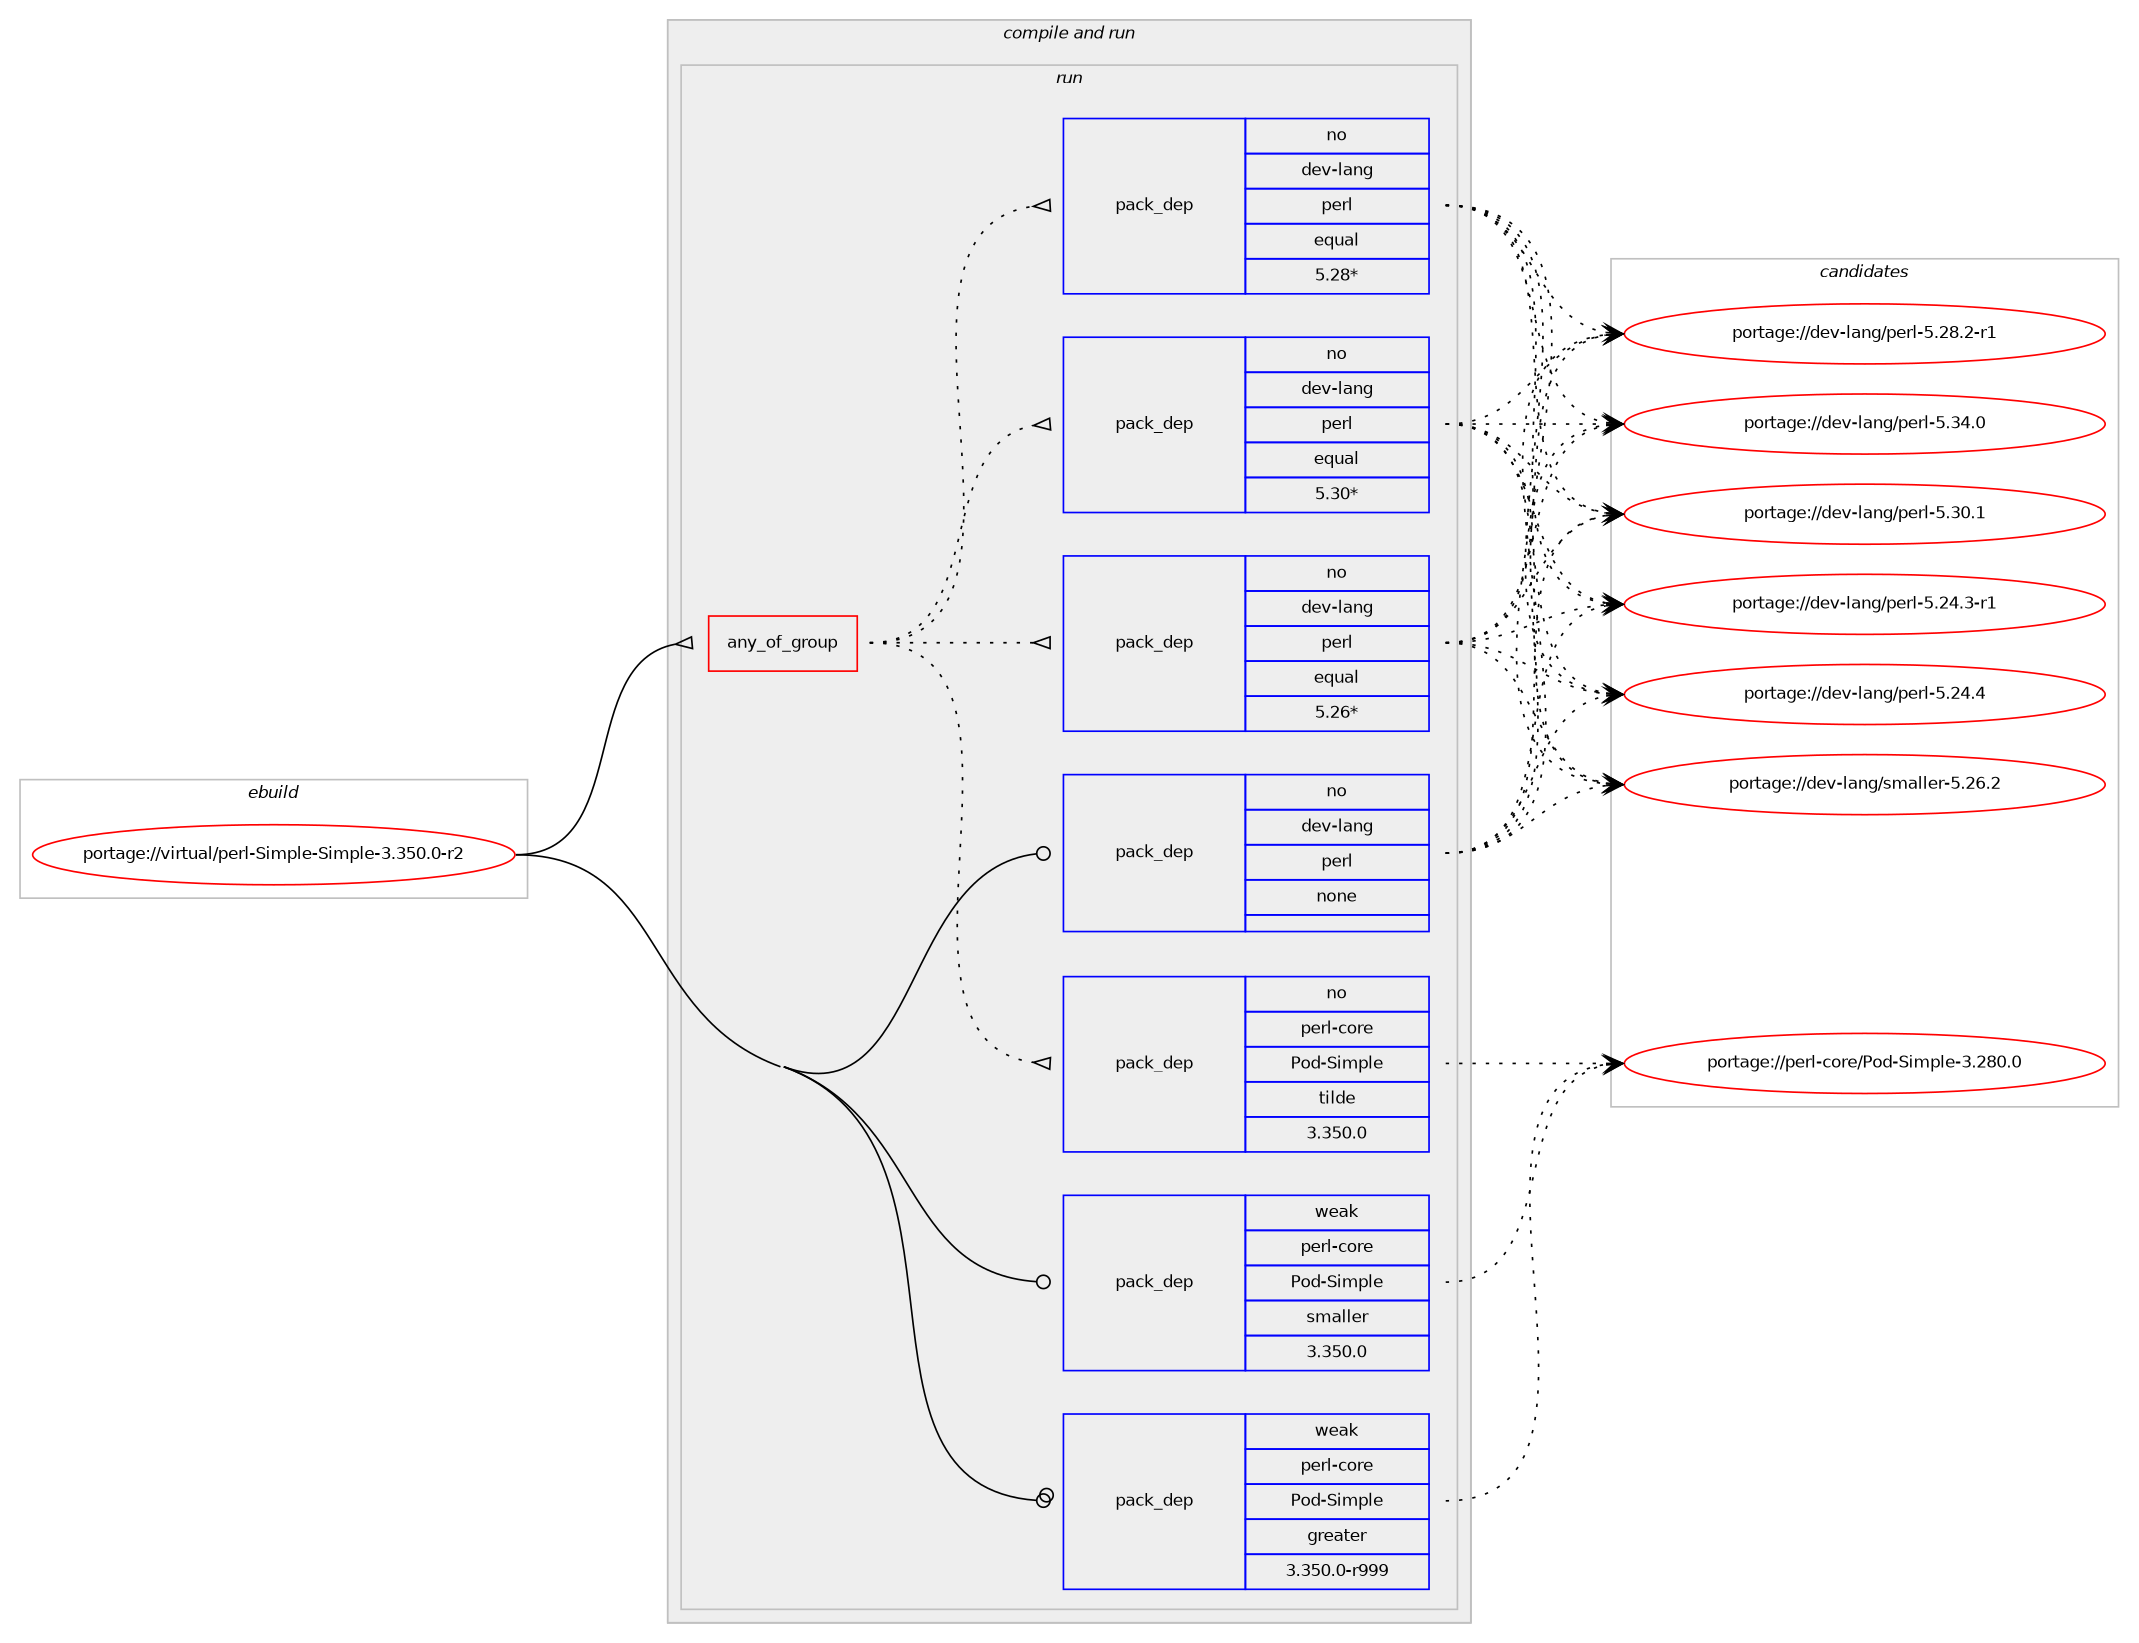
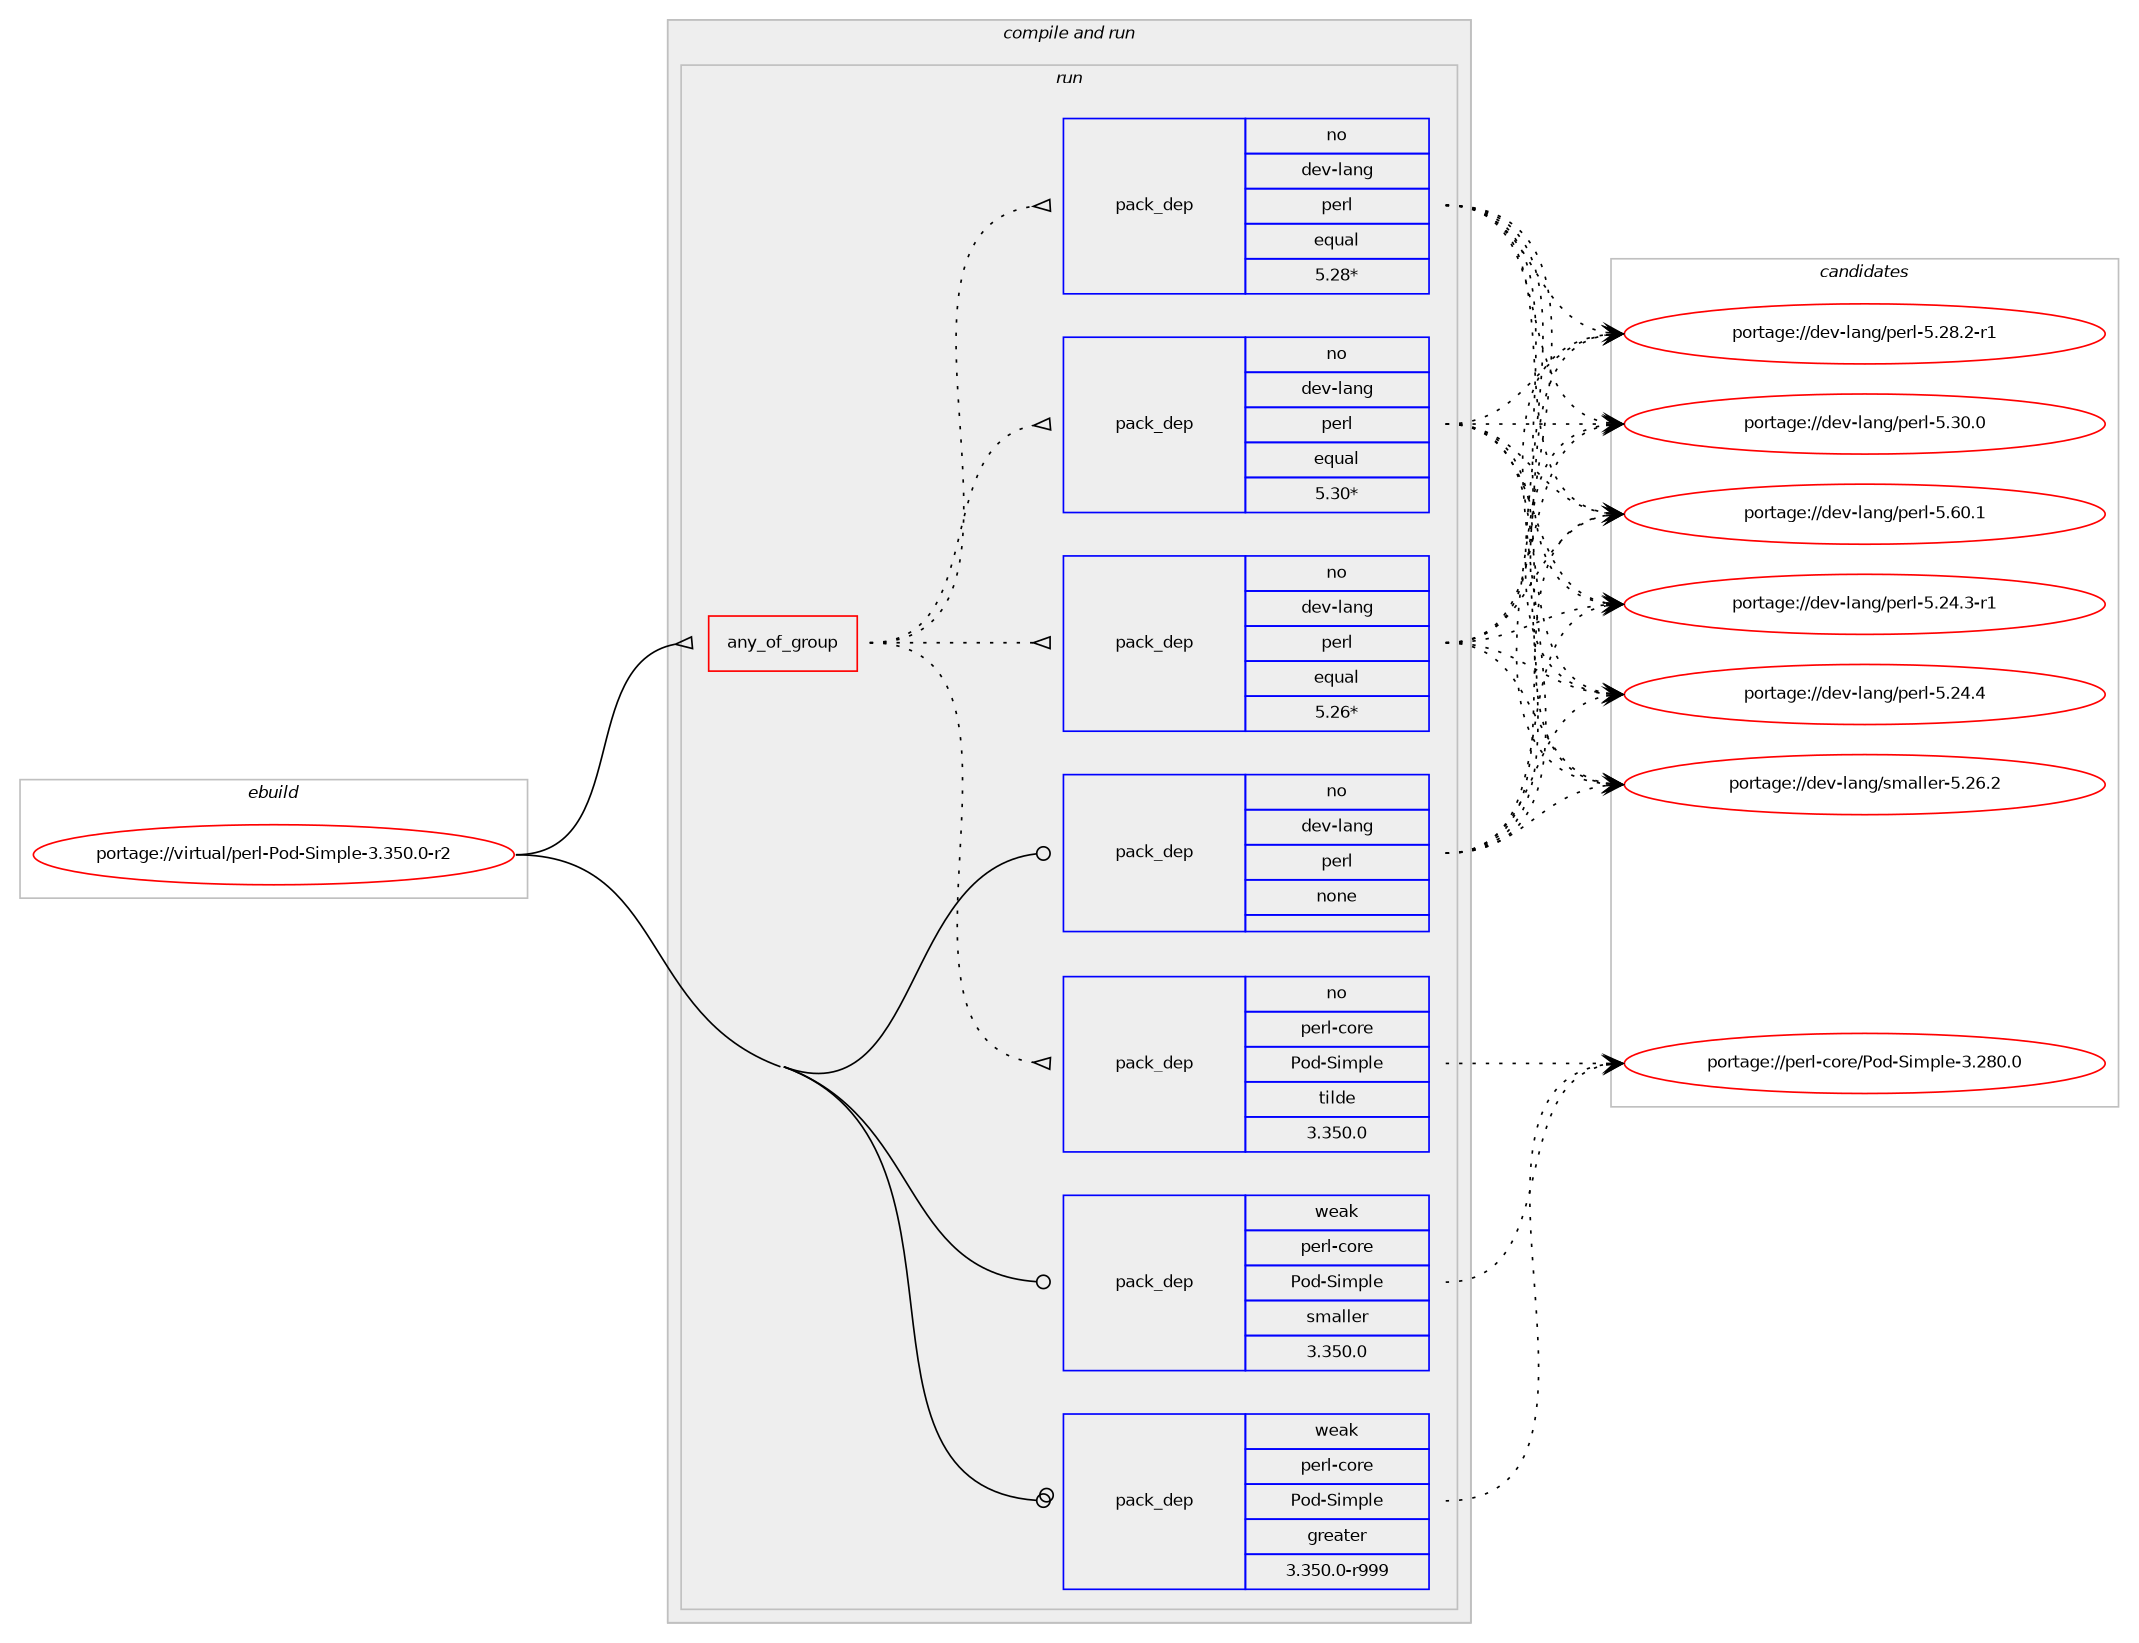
node "portage://dev-lang/perl-5.34.0": label "portage://dev-lang/perl-5.34.0" -> "portage://dev-lang/perl-5.30.0"
node "portage://dev-lang/perl-5.30.1": label "portage://dev-lang/perl-5.30.1" -> "portage://dev-lang/perl-5.60.1"
node "portage://virtual/perl-Simple-Simple-3.350.0-r2": label "portage://virtual/perl-Simple-Simple-3.350.0-r2" -> "portage://virtual/perl-Pod-Simple-3.350.0-r2"
